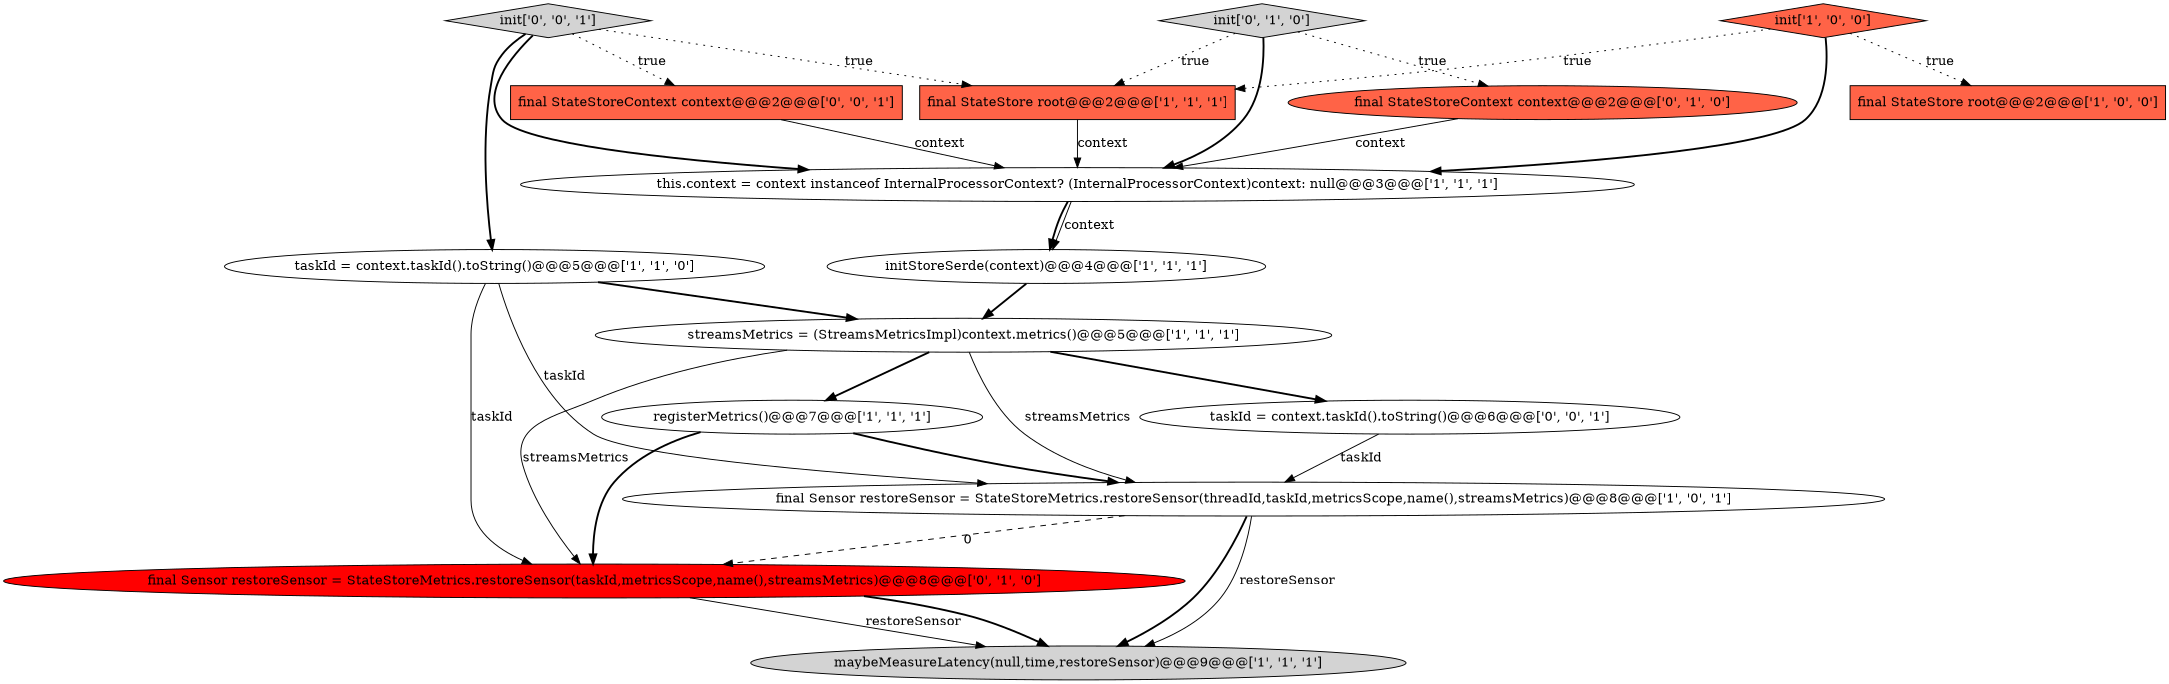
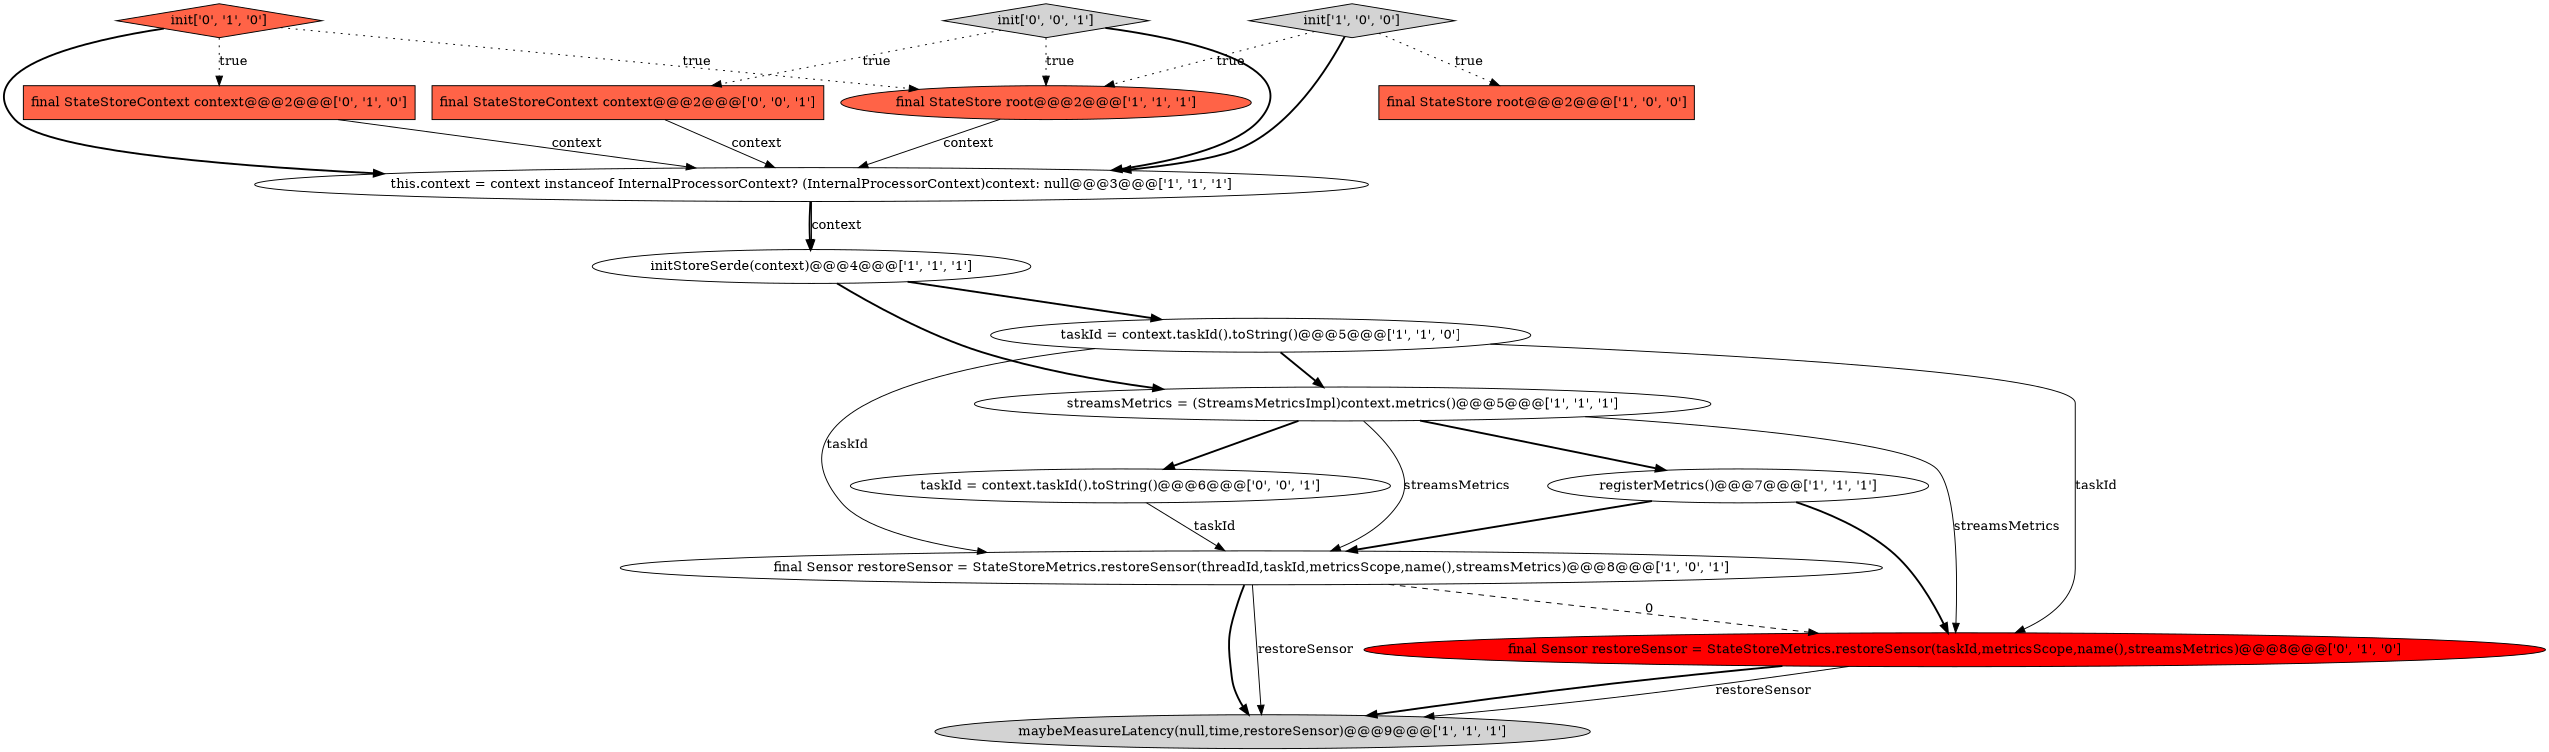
node "init['0', '1', '0']": fillcolor lightgray -> tomato
node "init['1', '0', '0']": fillcolor tomato -> lightgray
node "final StateStore root@@@2@@@['1', '1', '1']": shape box -> ellipse
node "final StateStoreContext context@@@2@@@['0', '1', '0']": shape ellipse -> box
edge "init['0', '0', '1']" -> "taskId = context.taskId().toString()@@@5@@@['1', '1', '0']": now "initStoreSerde(context)@@@4@@@['1', '1', '1']" -> "taskId = context.taskId().toString()@@@5@@@['1', '1', '0']"
